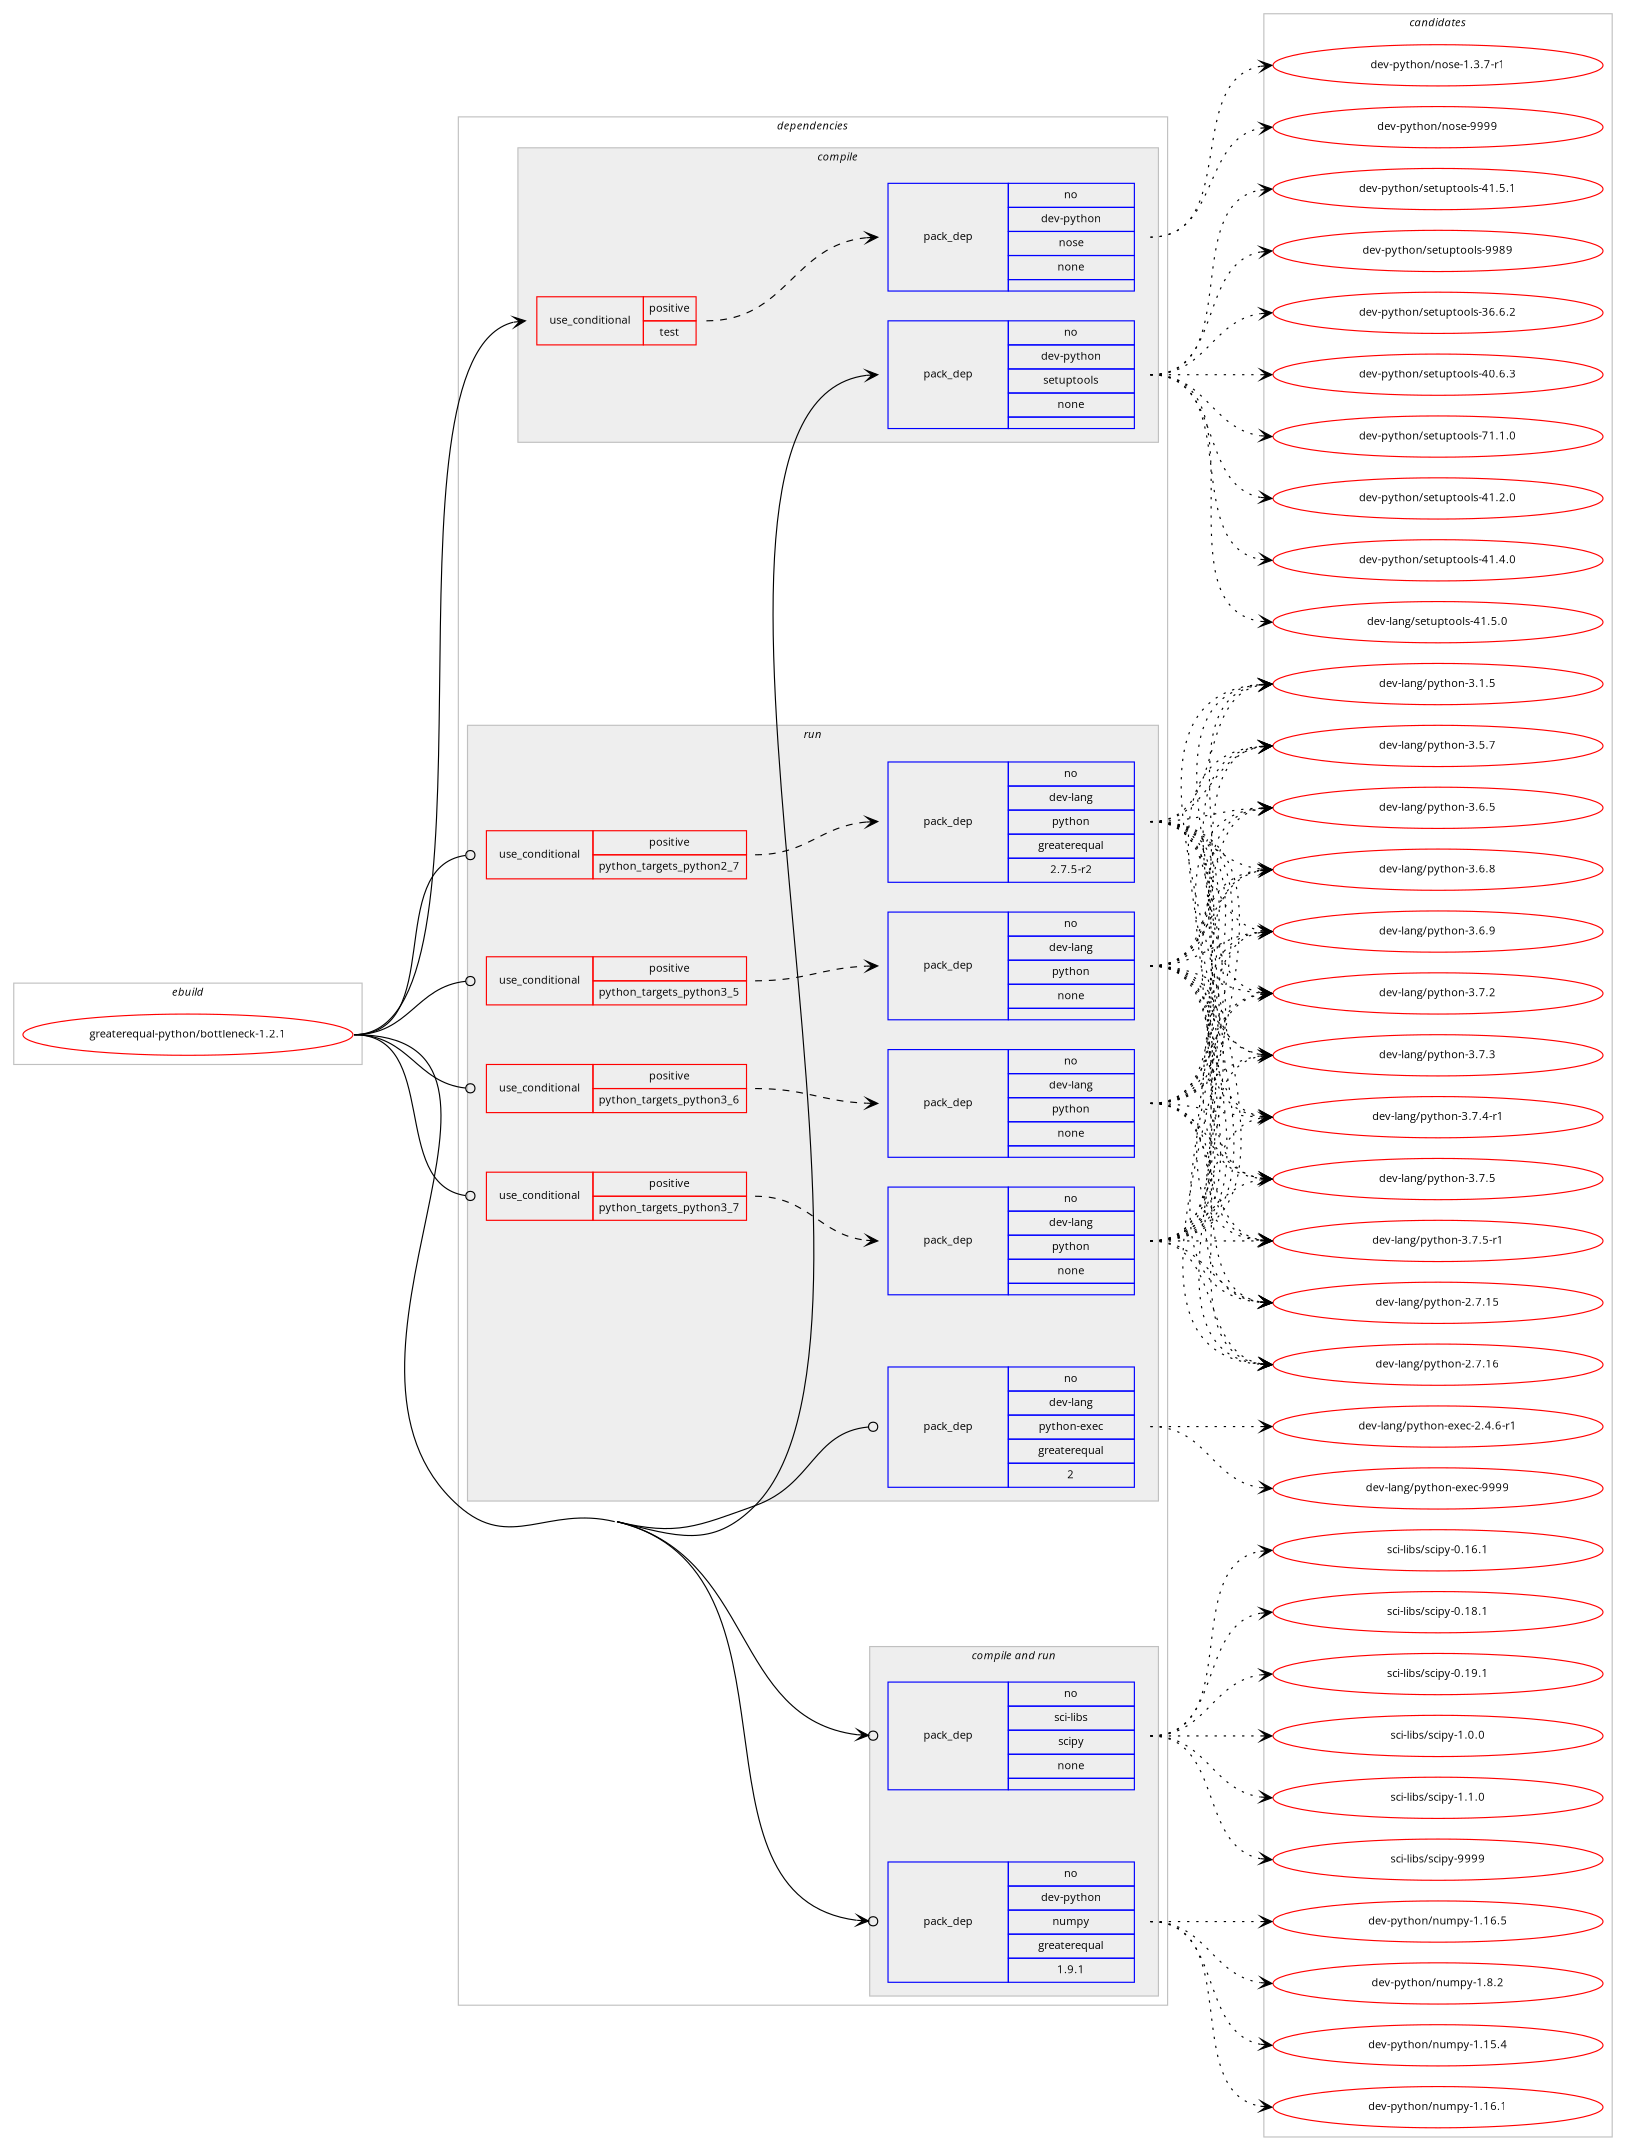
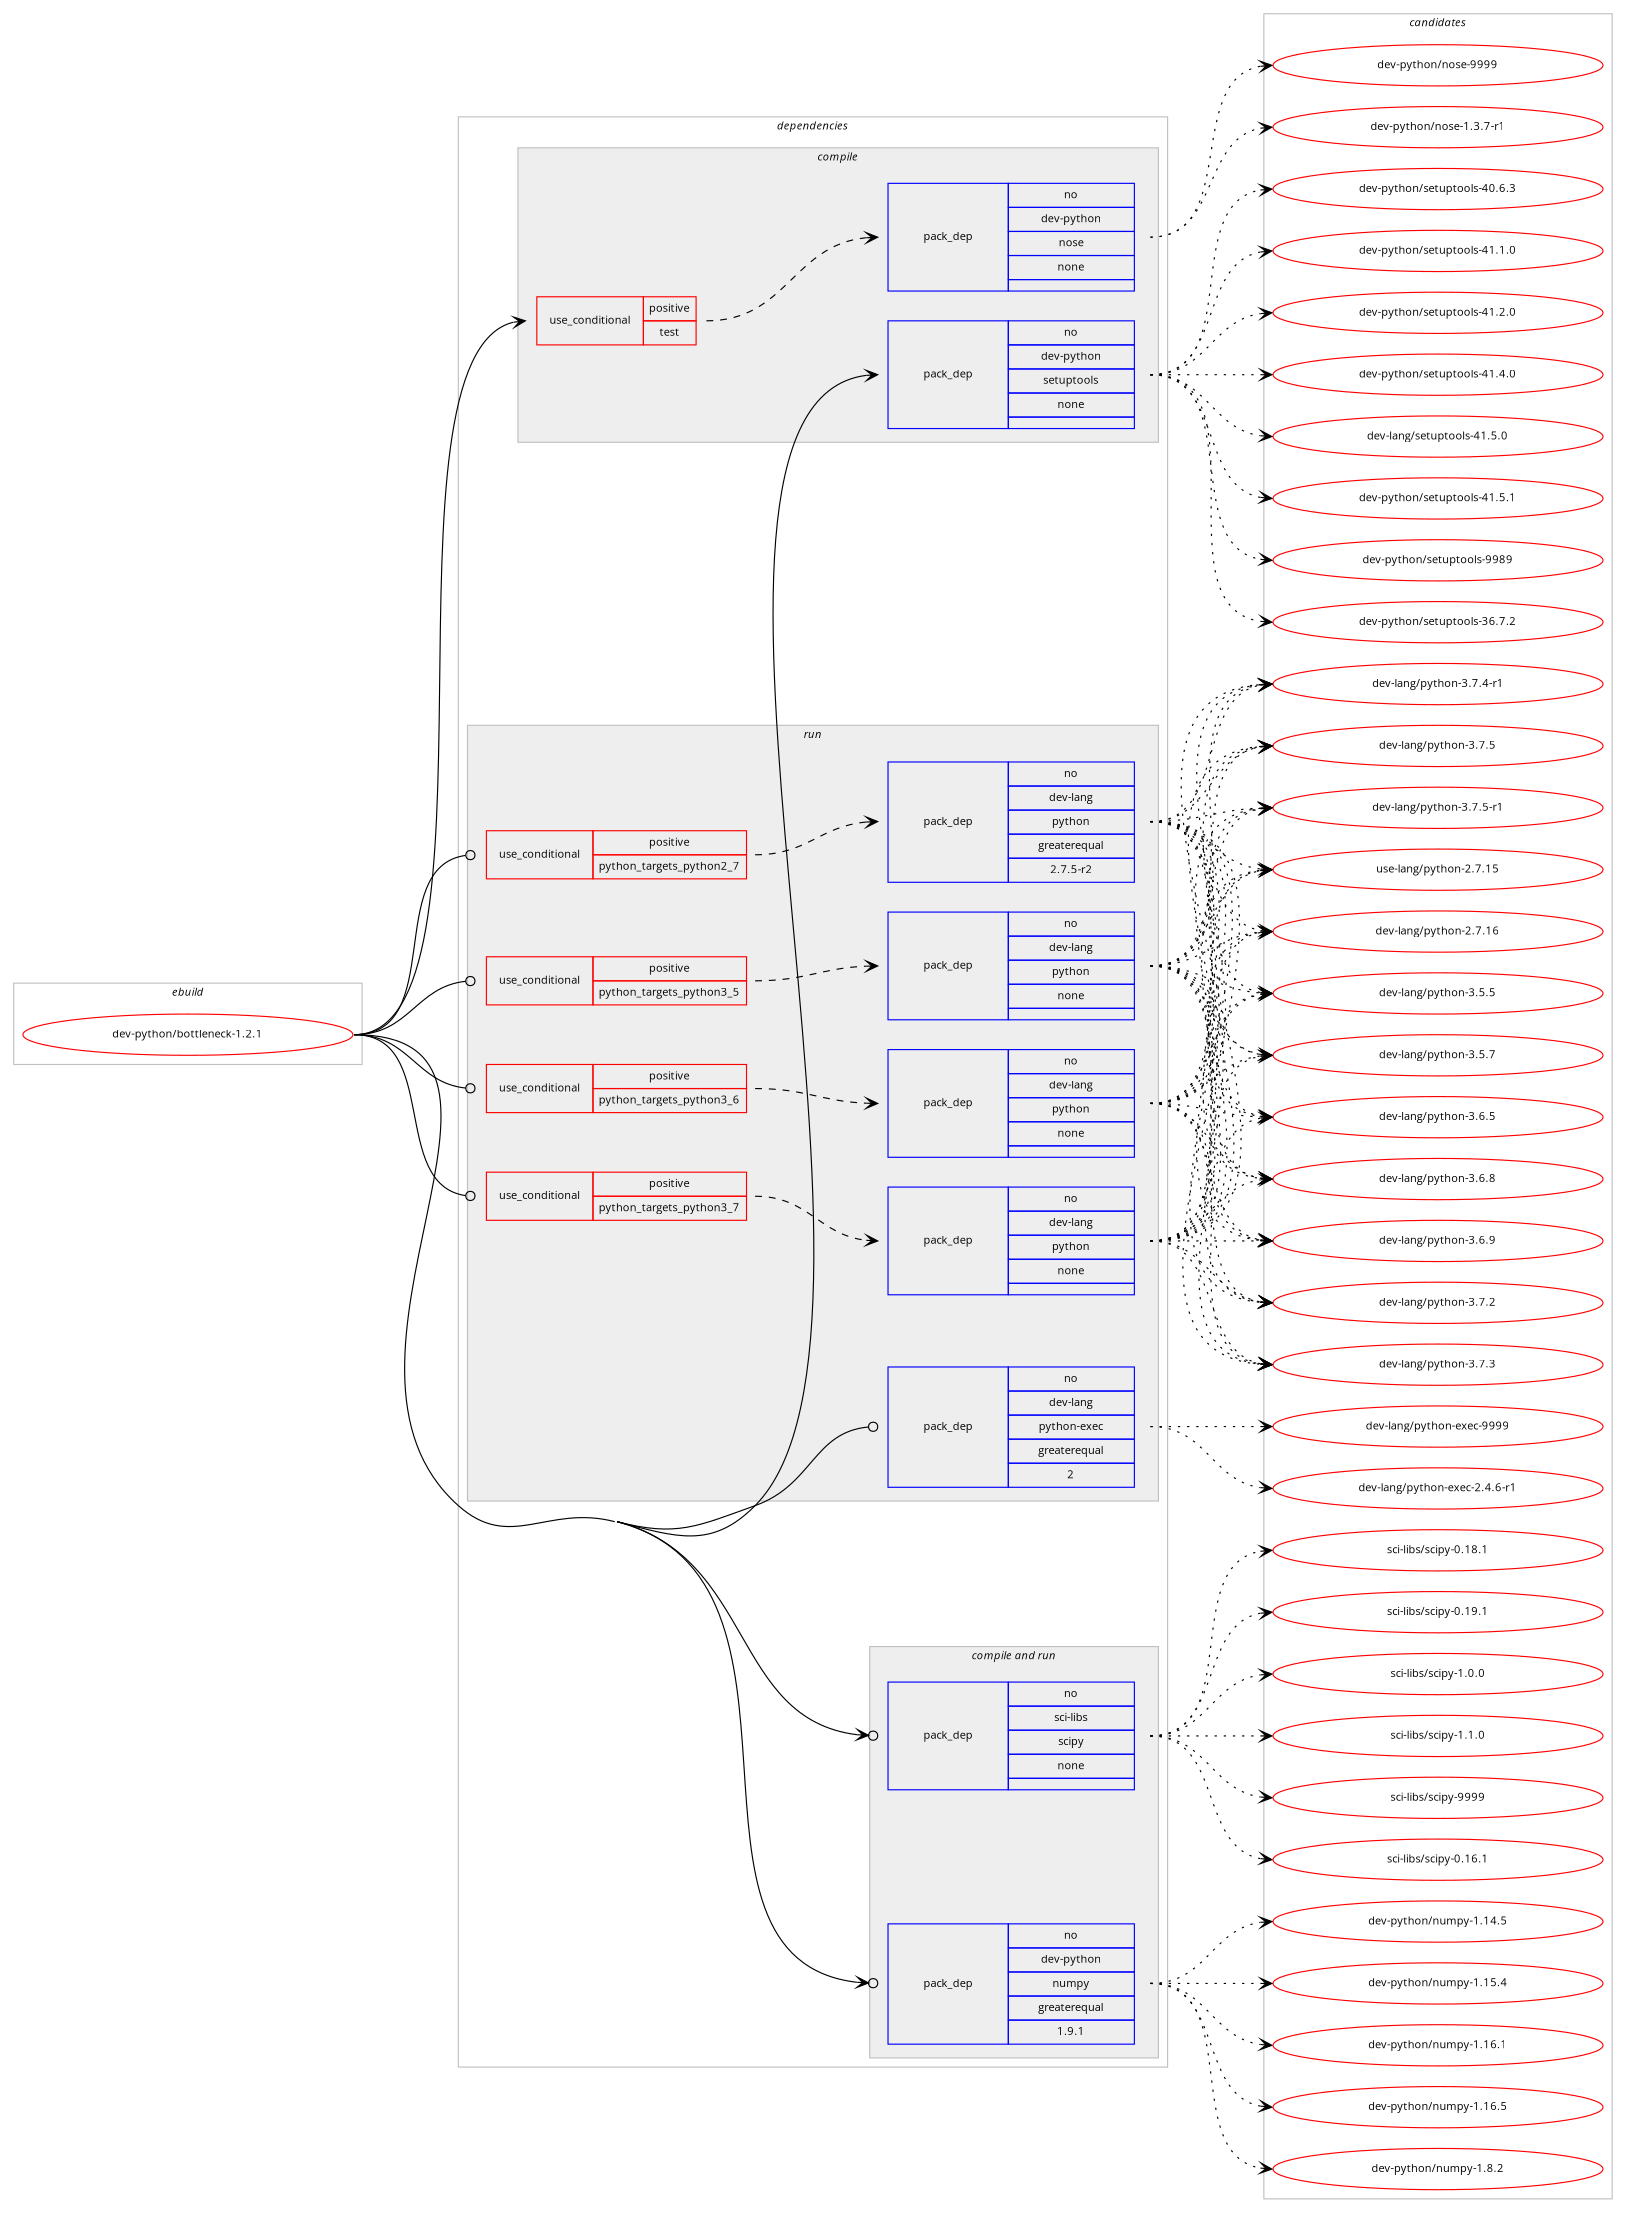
node "dev-python/setuptools-36.6.2": label "dev-python/setuptools-36.6.2" -> "dev-python/setuptools-36.7.2"
node "dev-python/setuptools-71.1.0": label "dev-python/setuptools-71.1.0" -> "dev-python/setuptools-41.1.0"
node "dev-lang/python-3.1.5": label "dev-lang/python-3.1.5" -> "dev-lang/python-3.5.5"
node "greaterequal-python/bottleneck-1.2.1": label "greaterequal-python/bottleneck-1.2.1" -> "dev-python/bottleneck-1.2.1"
node "dev-lang/python-2.7.15": label "dev-lang/python-2.7.15" -> "use-lang/python-2.7.15"
node "dev-python/numpy-1.14.5": added
